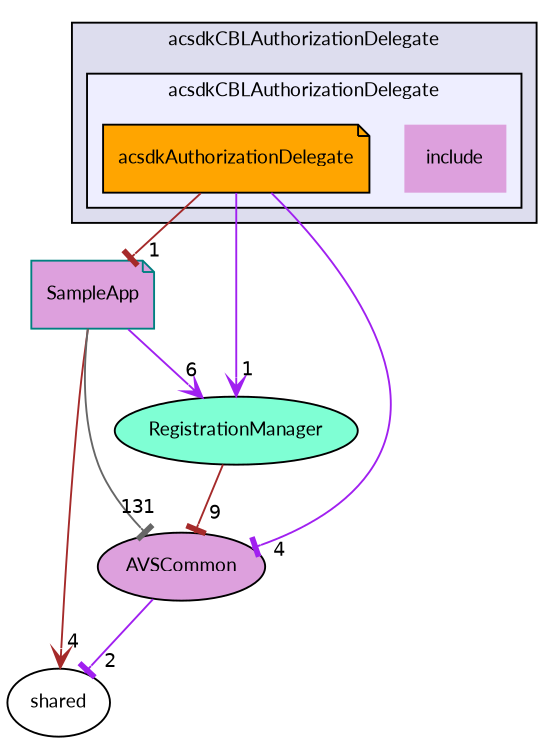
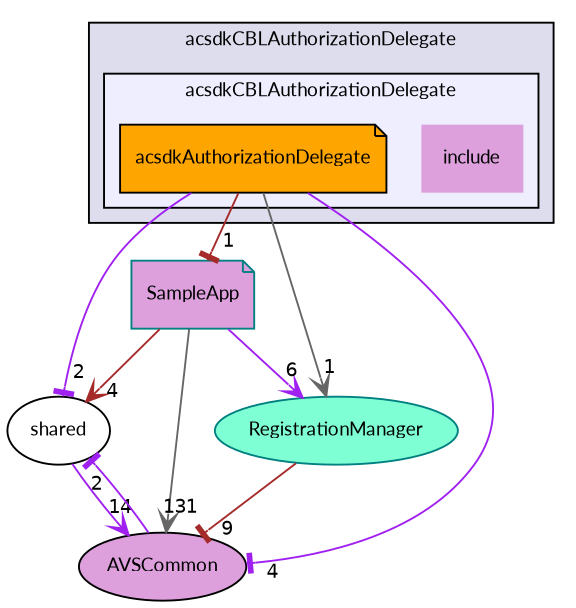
edge "acsdkAuthorizationDelegate" -> "shared": added
edge "acsdkAuthorizationDelegate" -> "RegistrationManager": color purple -> gray40
node "RegistrationManager": color black -> teal
edge "SampleApp" -> "AVSCommon": arrowhead tee -> vee
edge "shared" -> "AVSCommon": added
